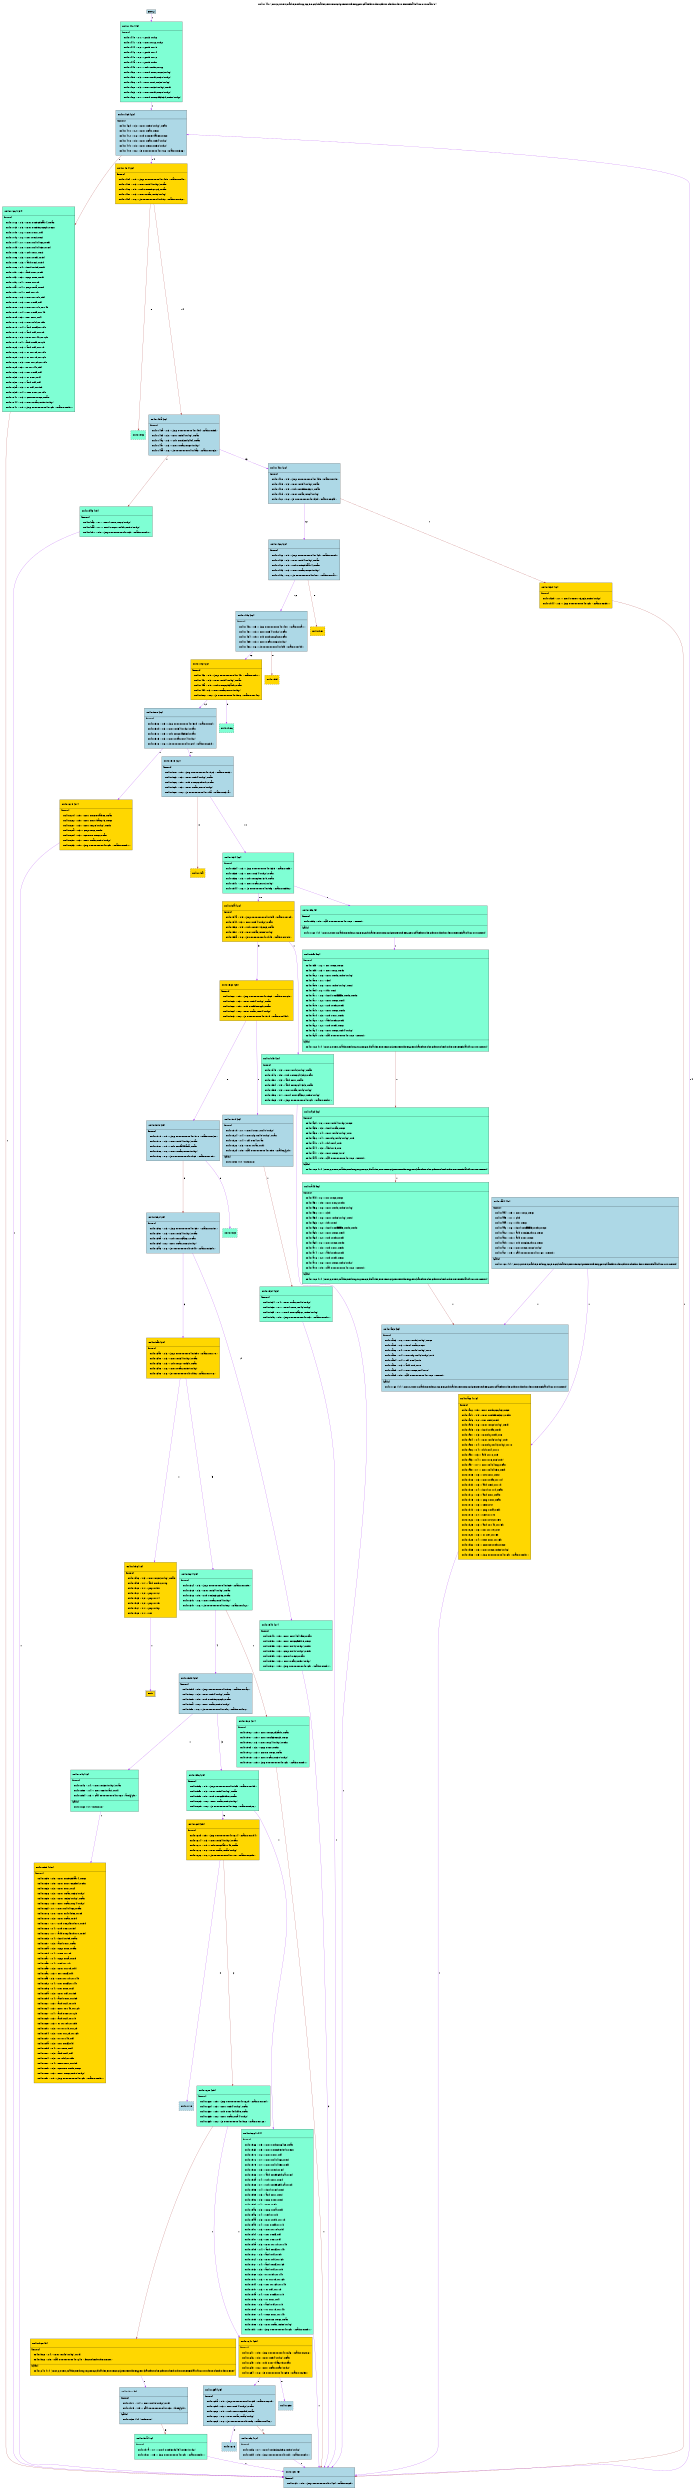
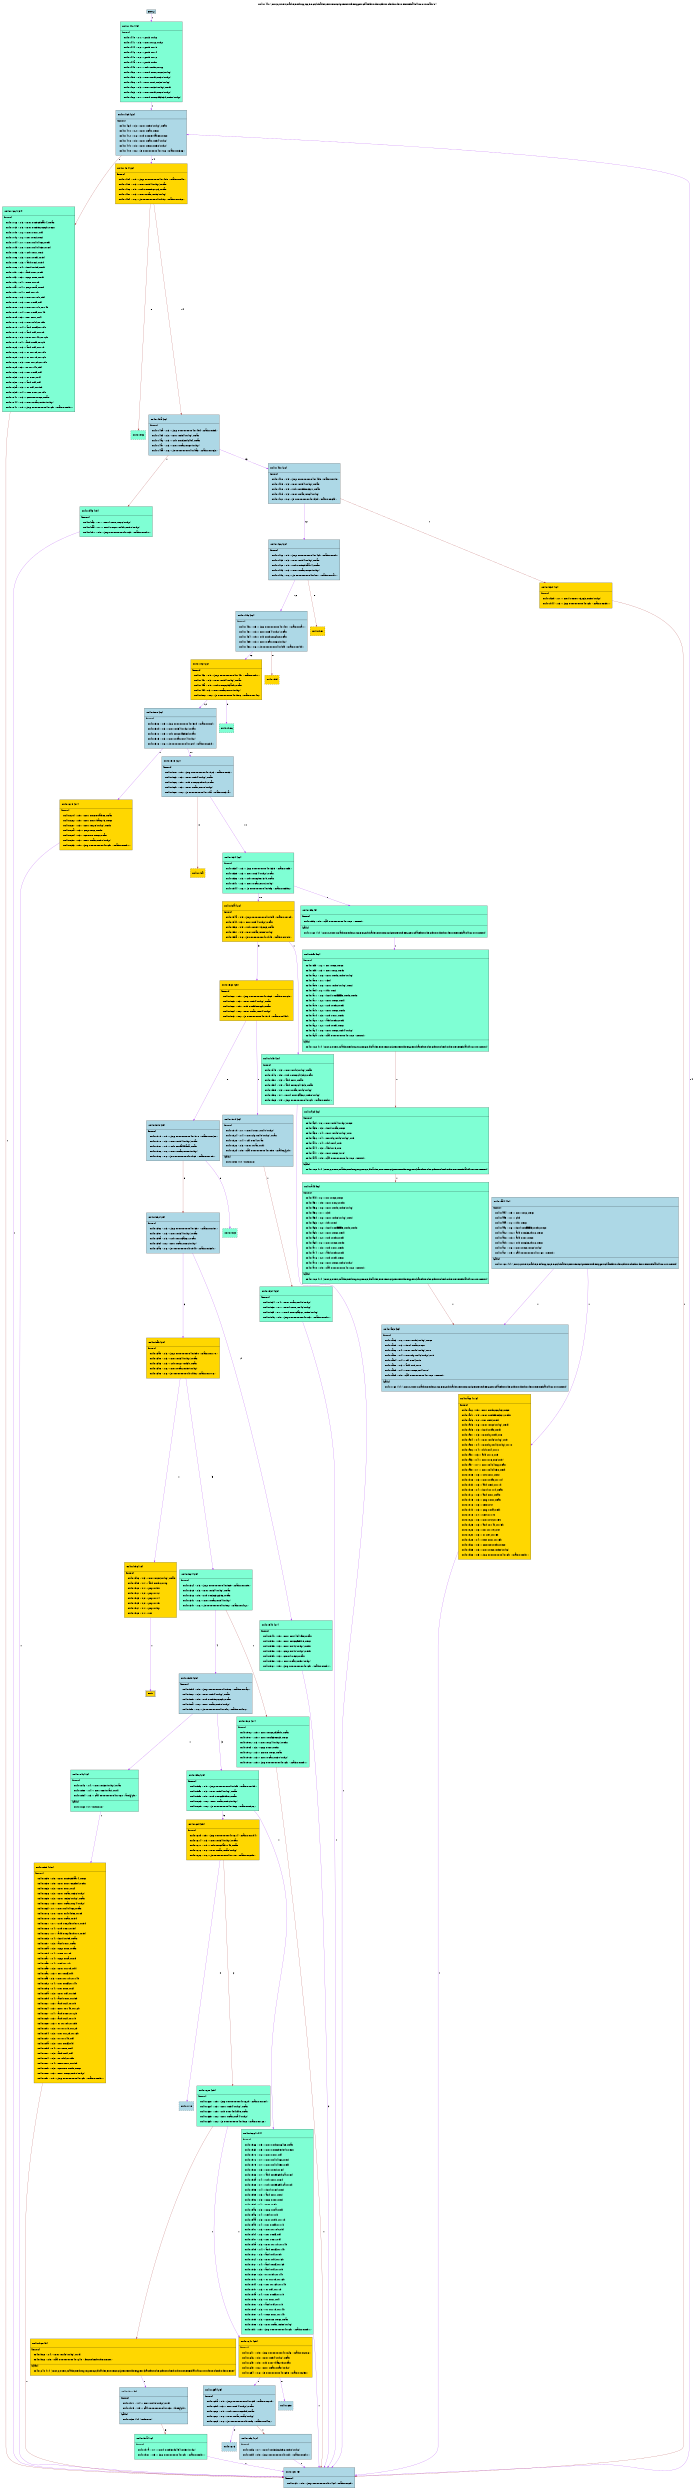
edge "0x401859 [157]" -> "0x401cf1 [5]": added, label "1"
